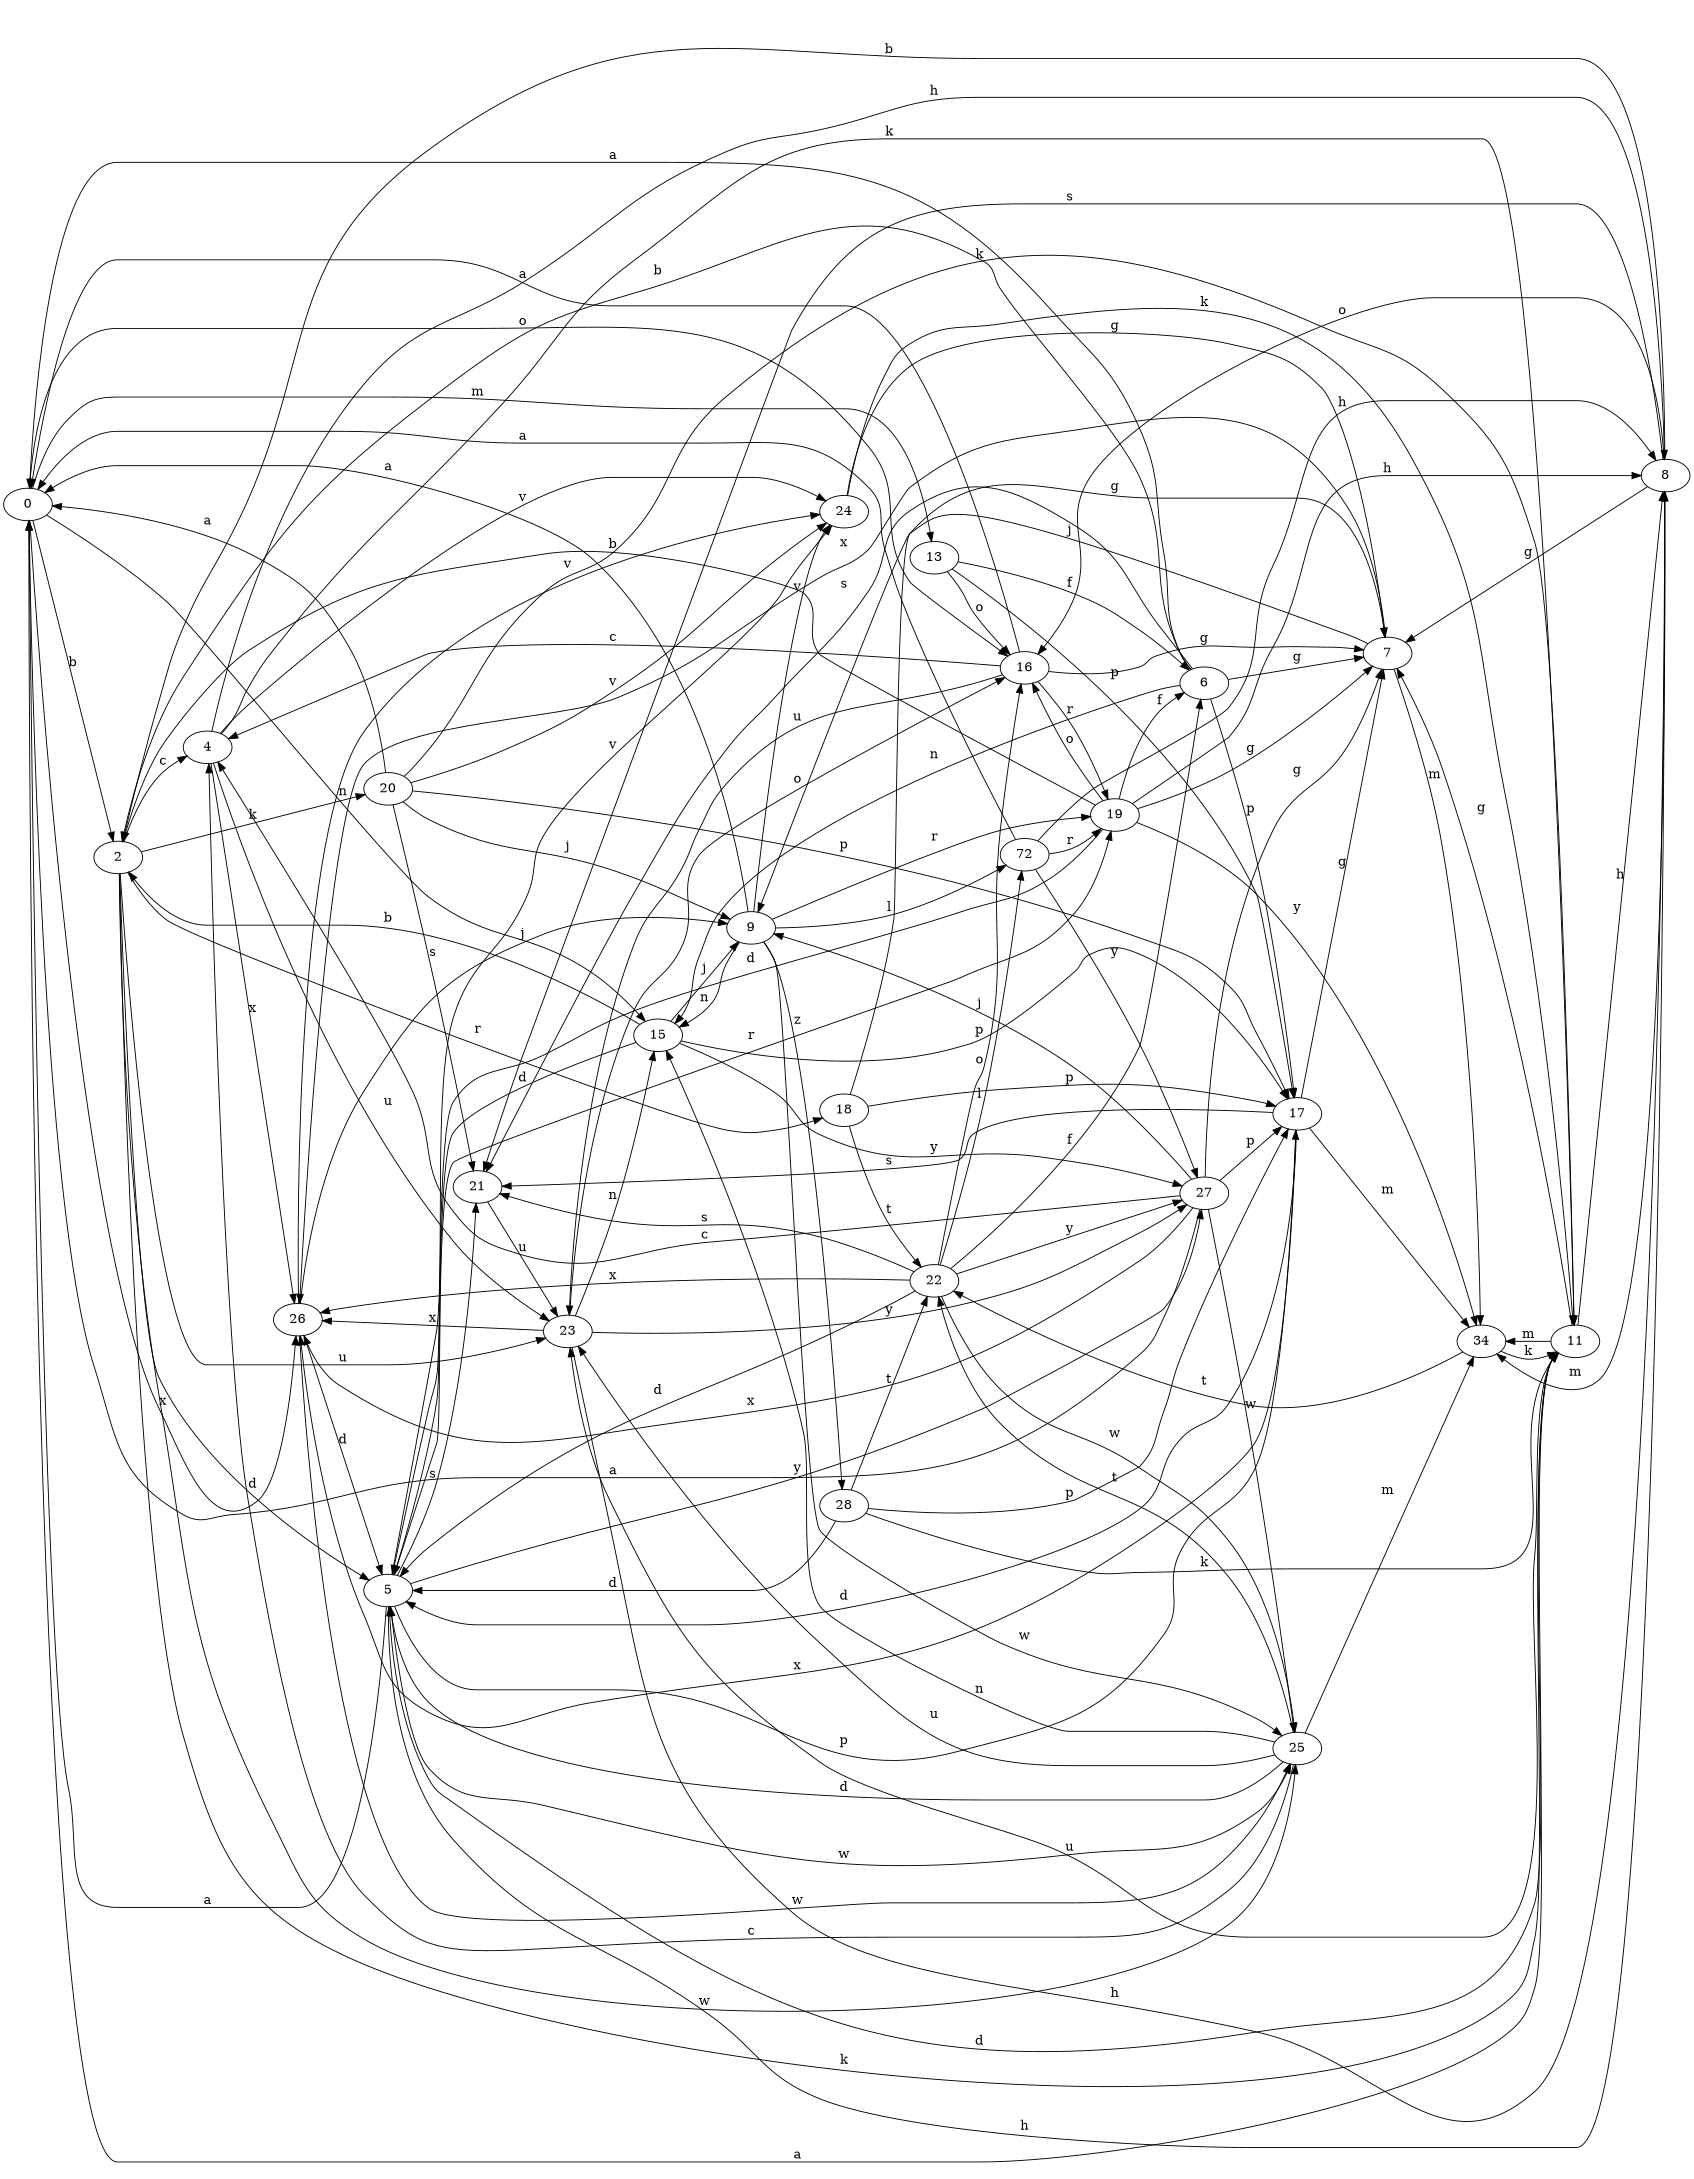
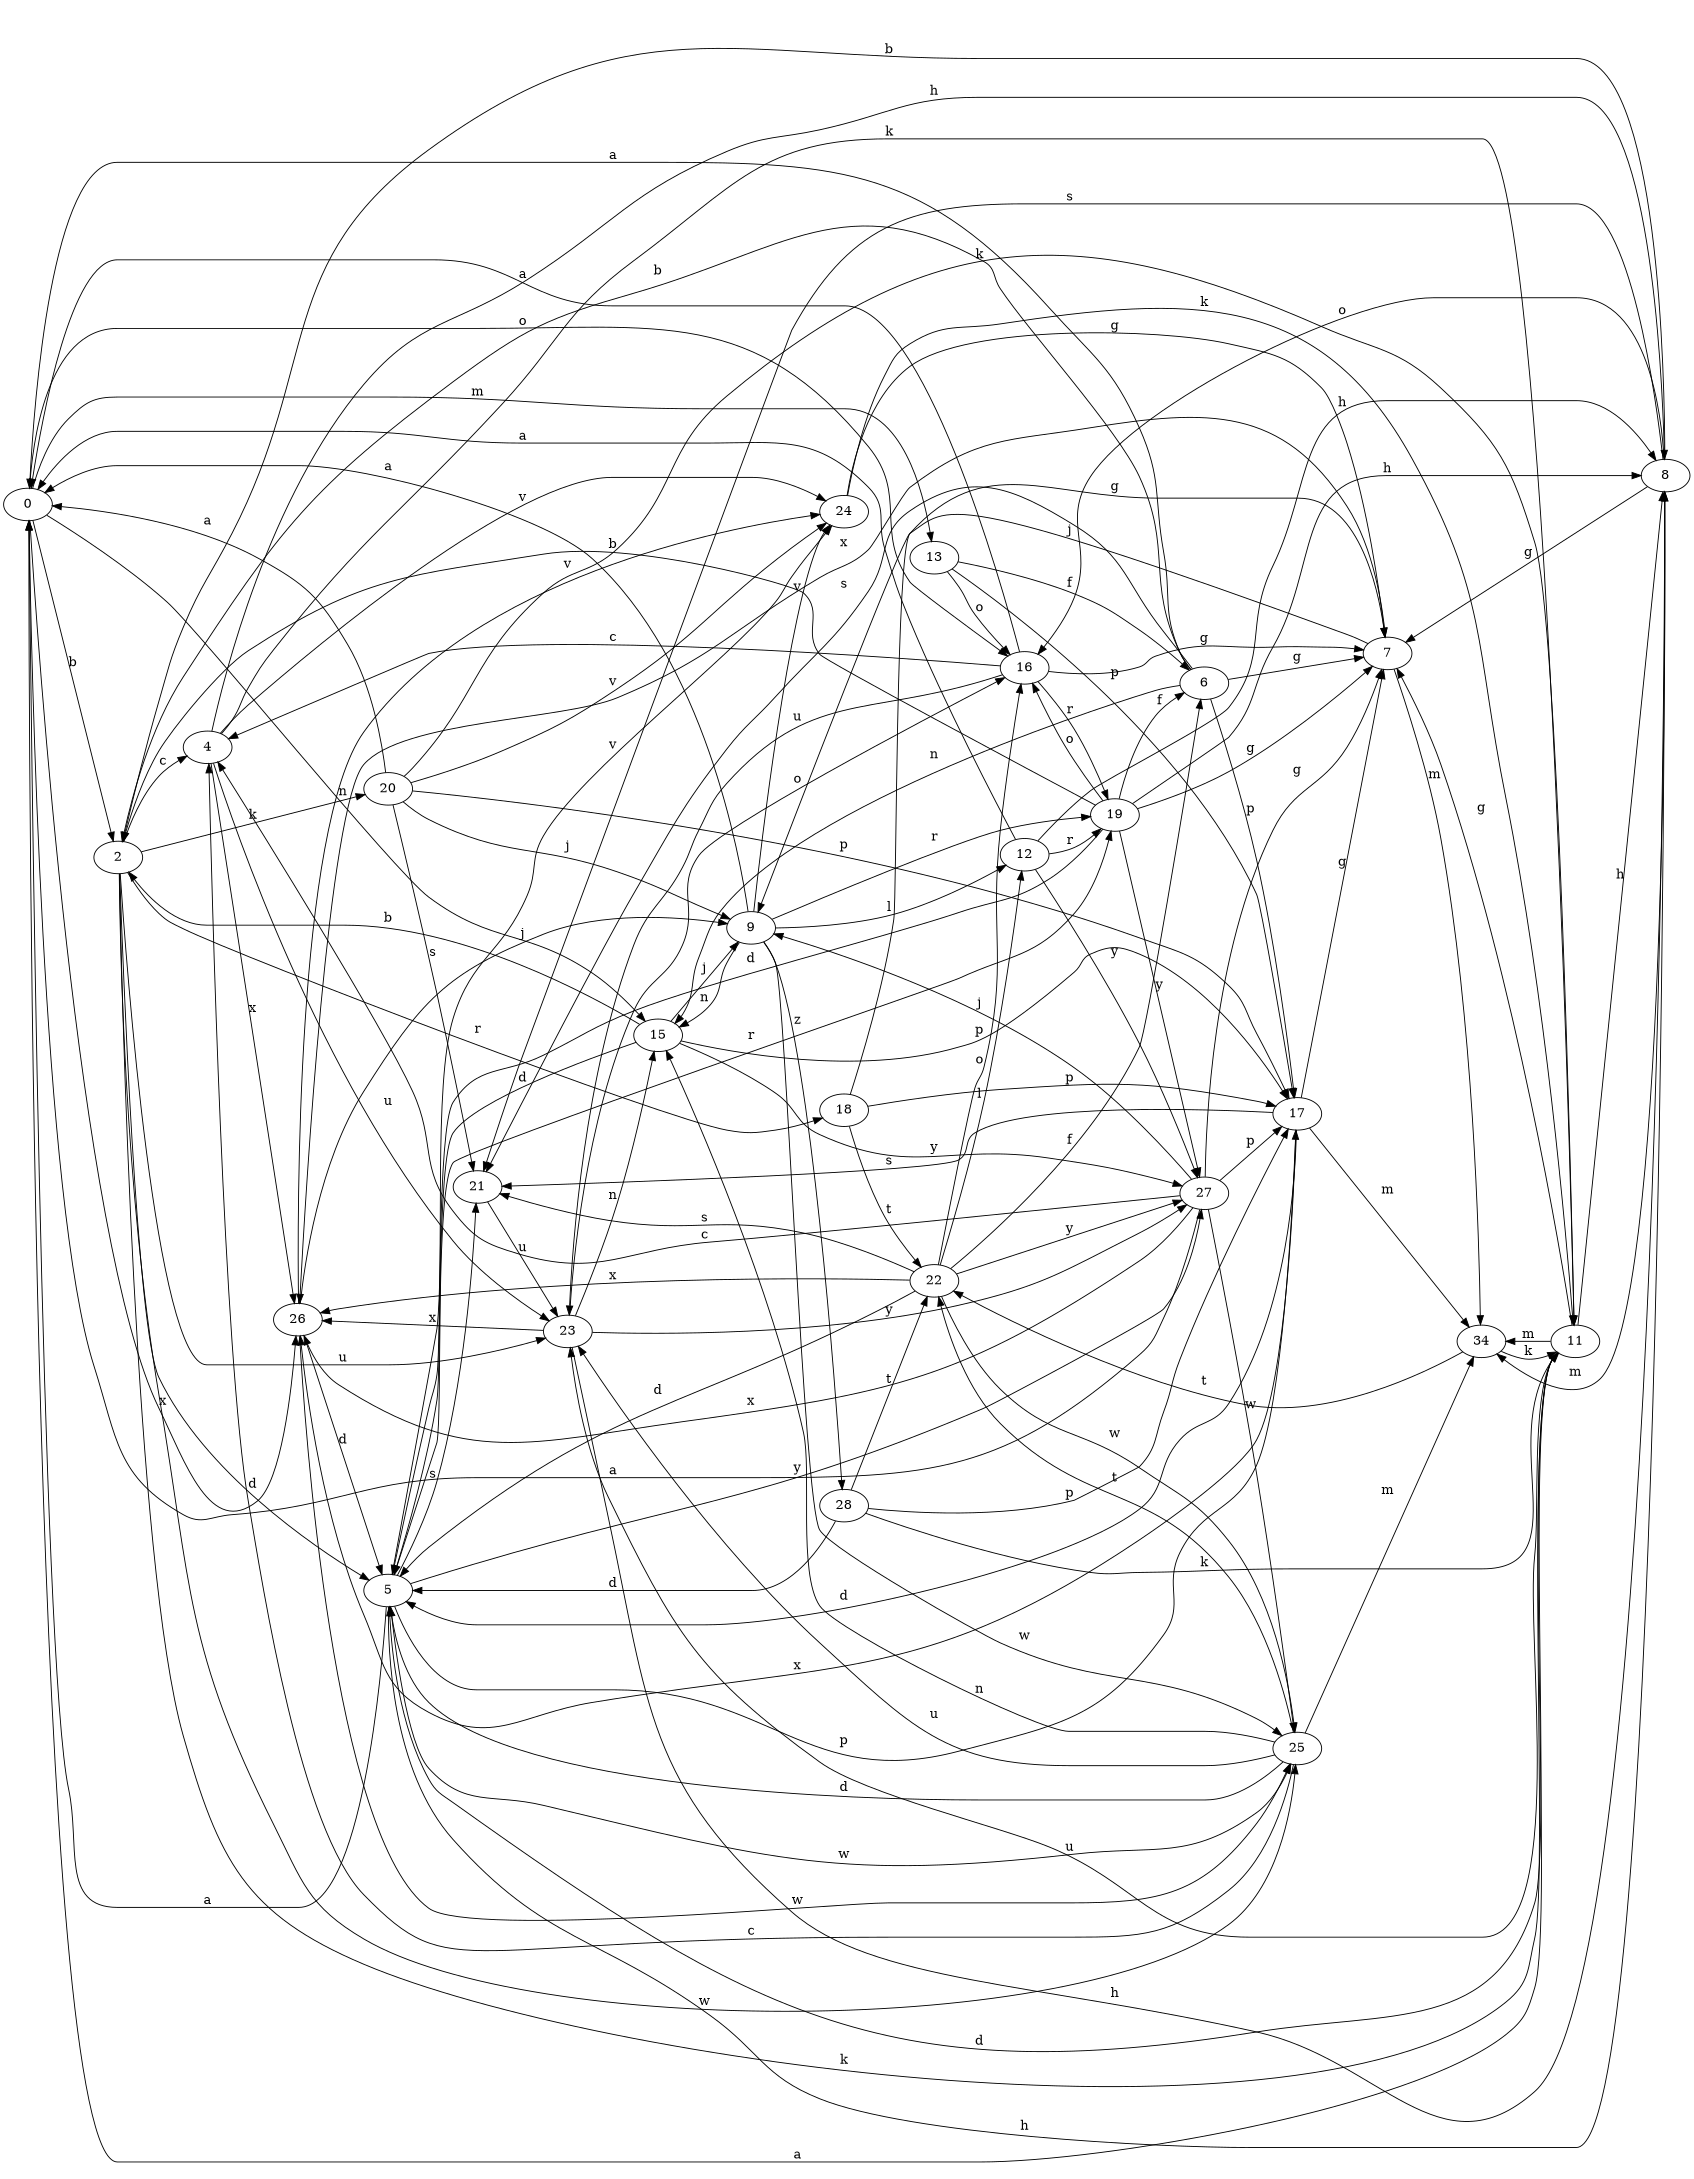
node "72": label "72" -> "12"
edge "19" -> "34": now "19" -> "27"
